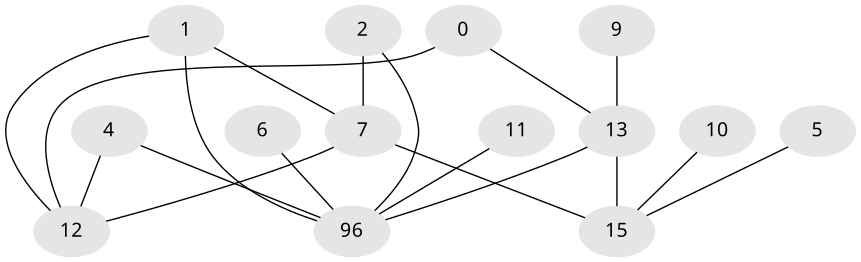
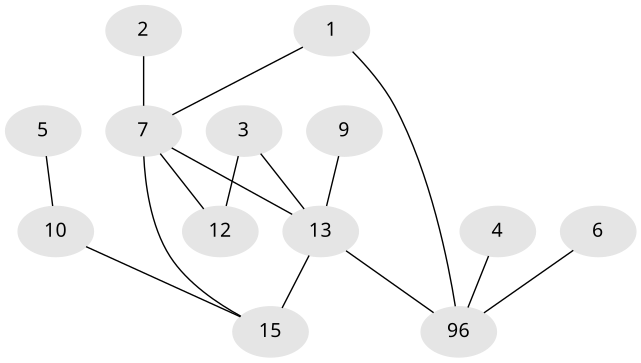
node "0": label "0" -> "3"
edge "1" -- "12": removed
node "11": removed
edge "2" -- "96": removed
edge "7" -- "13": added
edge "4" -- "12": removed
edge "5" -- "15": now "5" -- "10"
